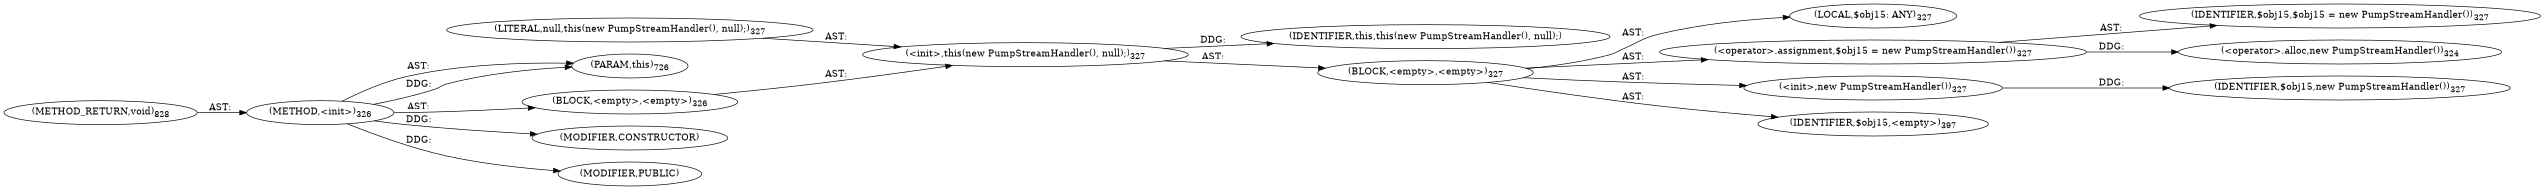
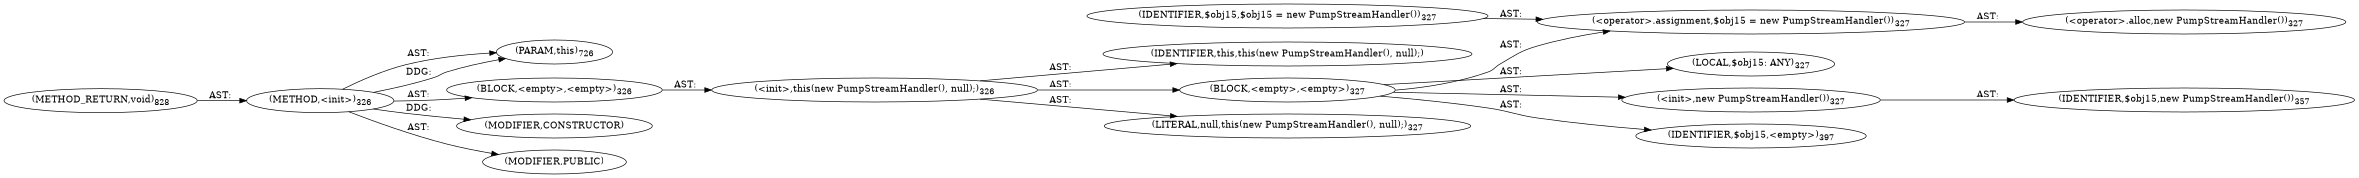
edge "(<operator>.assignment,$obj15 = new PumpStreamHandler())" -> "(IDENTIFIER,$obj15,$obj15 = new PumpStreamHandler())": reversed
edge "(<init>,this(new PumpStreamHandler(), null);)" -> "(IDENTIFIER,this,this(new PumpStreamHandler(), null);)": label "DDG: " -> "AST: "
edge "(LITERAL,null,this(new PumpStreamHandler(), null);)" -> "(<init>,this(new PumpStreamHandler(), null);)": reversed
edge "(<operator>.assignment,$obj15 = new PumpStreamHandler())" -> "(<operator>.alloc,new PumpStreamHandler())": label "DDG: " -> "AST: "
node "(<operator>.alloc,new PumpStreamHandler())": text "324" -> "327"
node "(<init>,this(new PumpStreamHandler(), null);)": text "327" -> "326"
edge "(<init>,new PumpStreamHandler())" -> "(IDENTIFIER,$obj15,new PumpStreamHandler())": label "DDG: " -> "AST: "
node "(IDENTIFIER,$obj15,new PumpStreamHandler())": text "327" -> "357"
edge "(METHOD,<init>)" -> "(MODIFIER,PUBLIC)": label "DDG: " -> "AST: "
